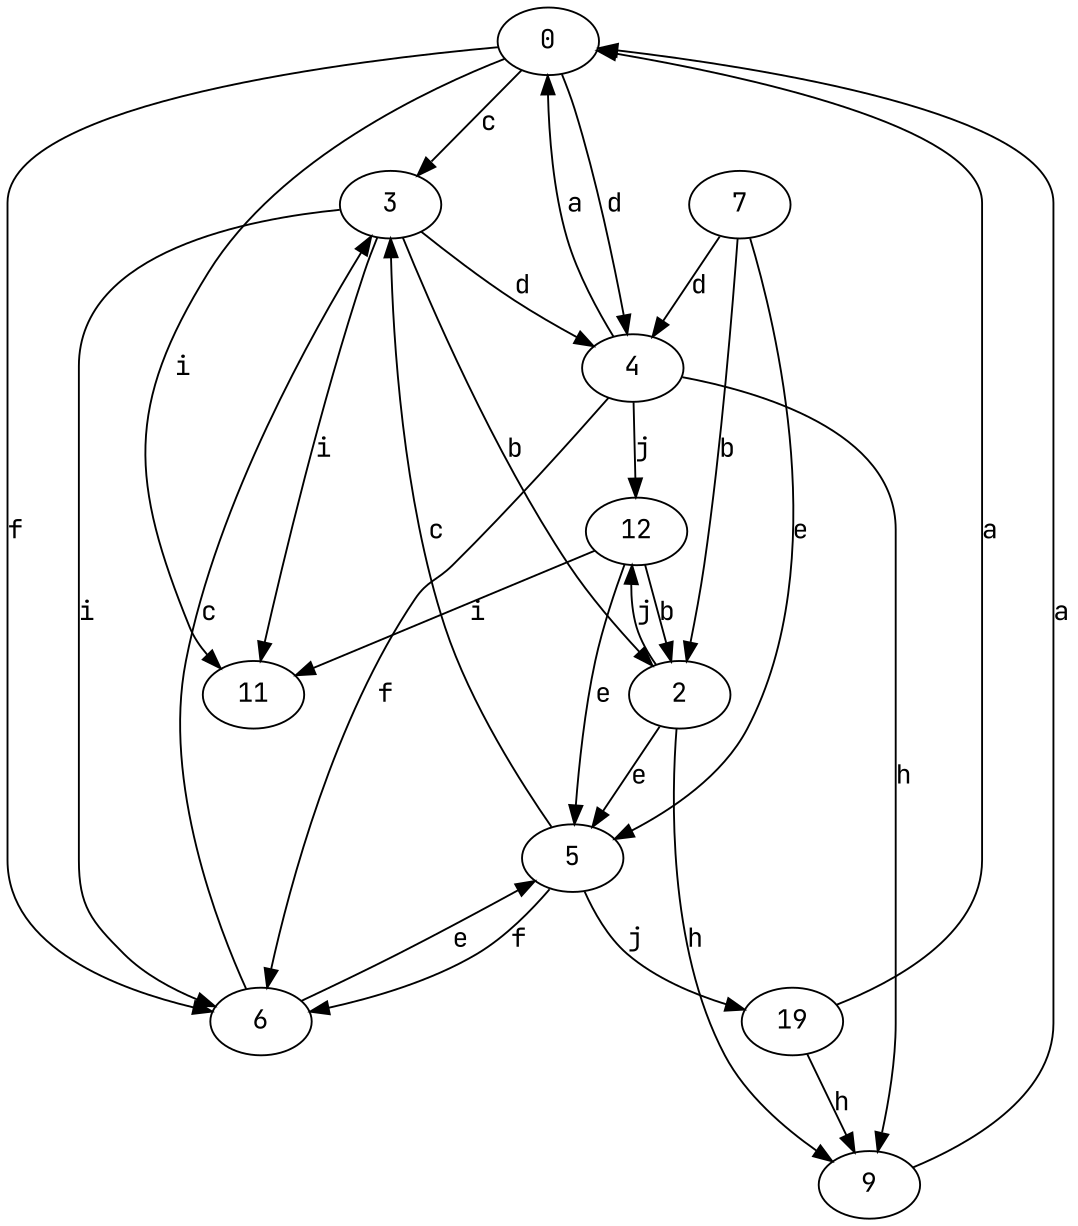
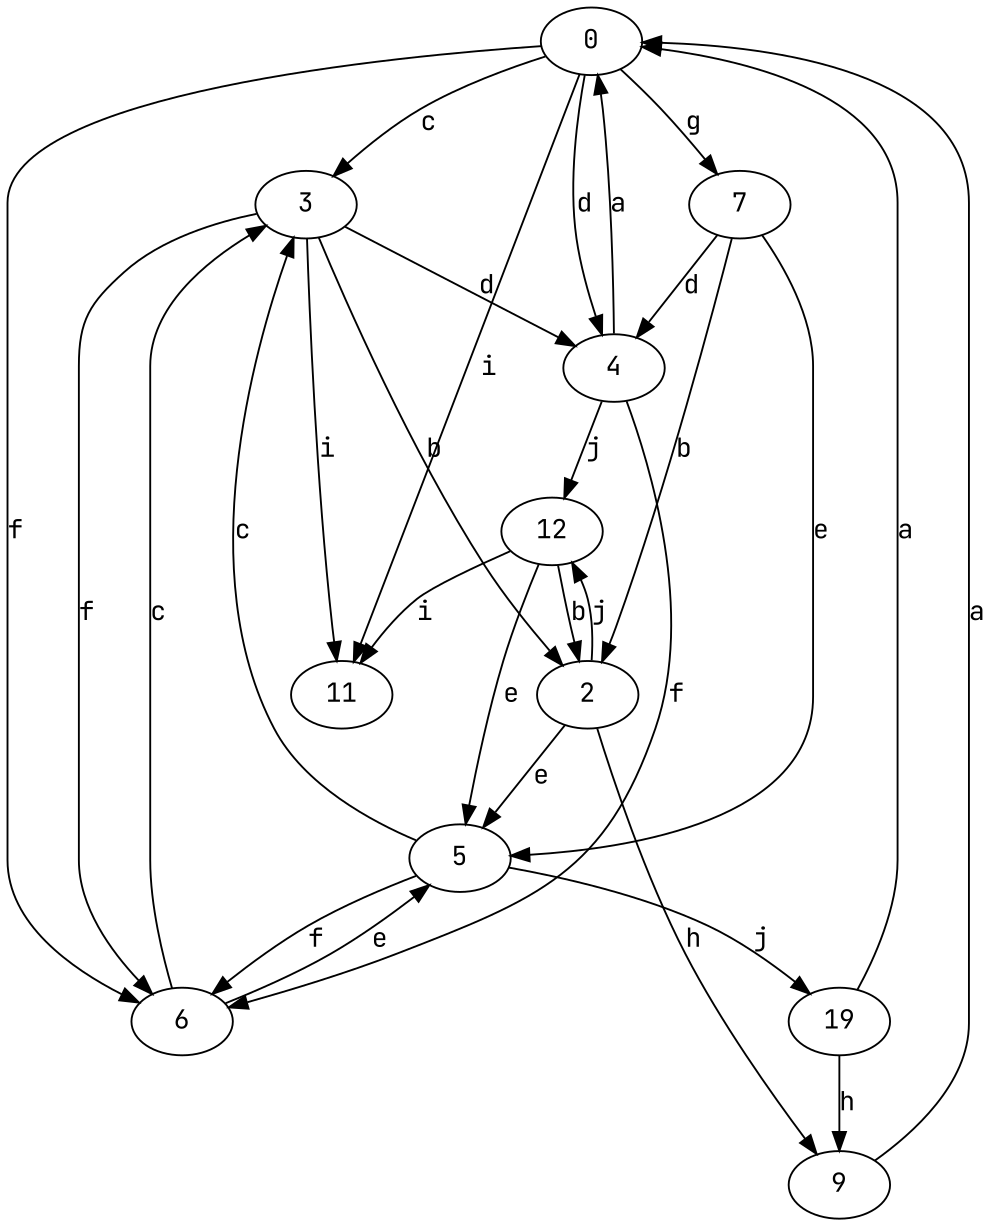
edge "0" -> "7": added, label "g"
edge "3" -> "6": label "i" -> "f"
edge "4" -> "9": removed, label "h"
